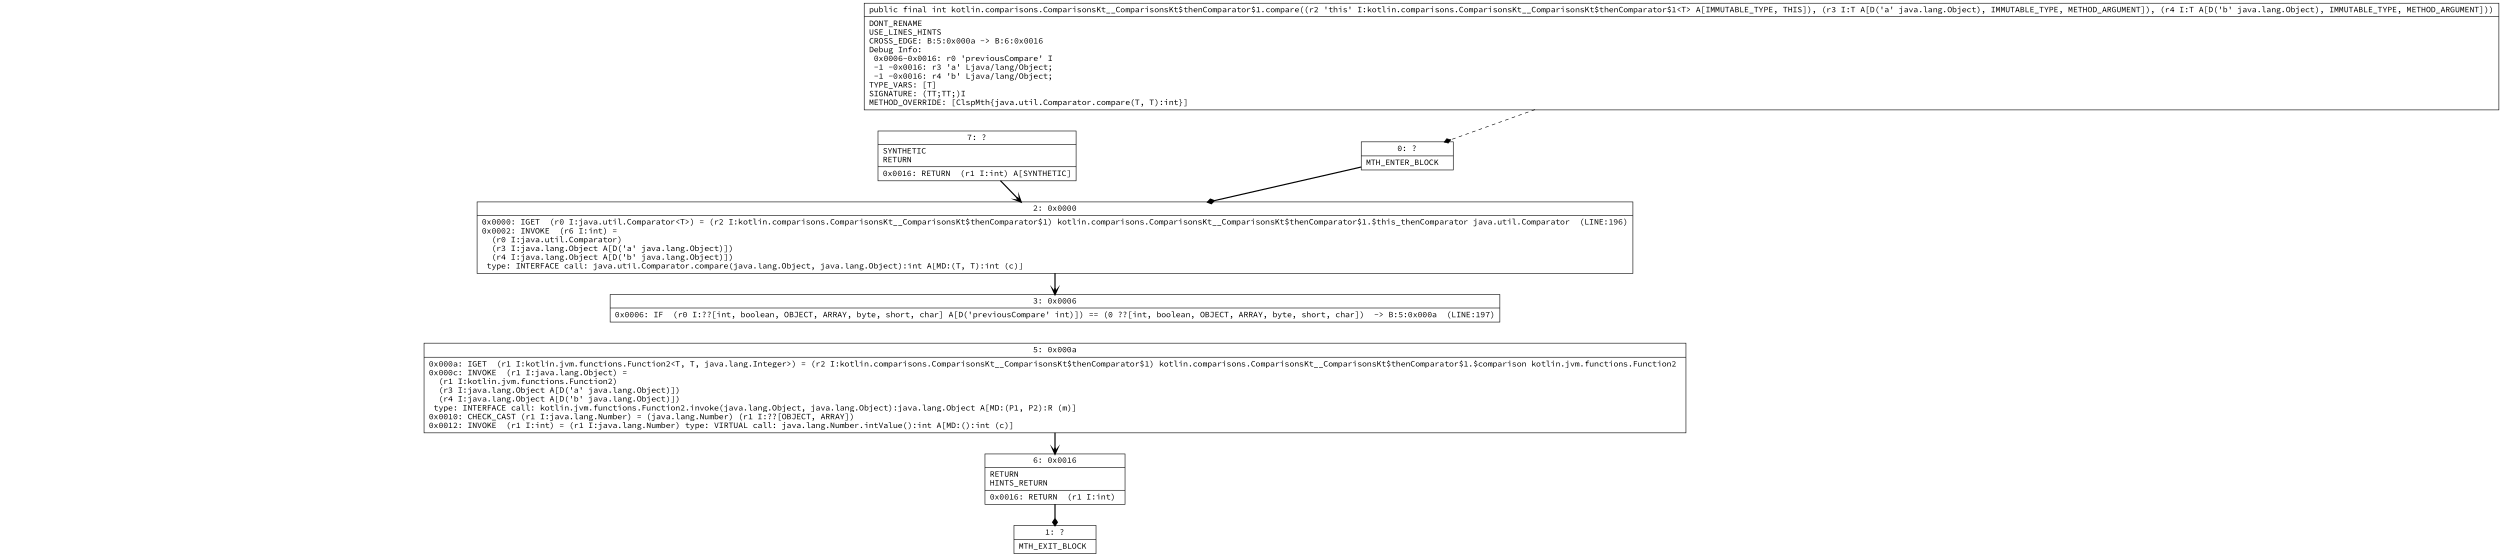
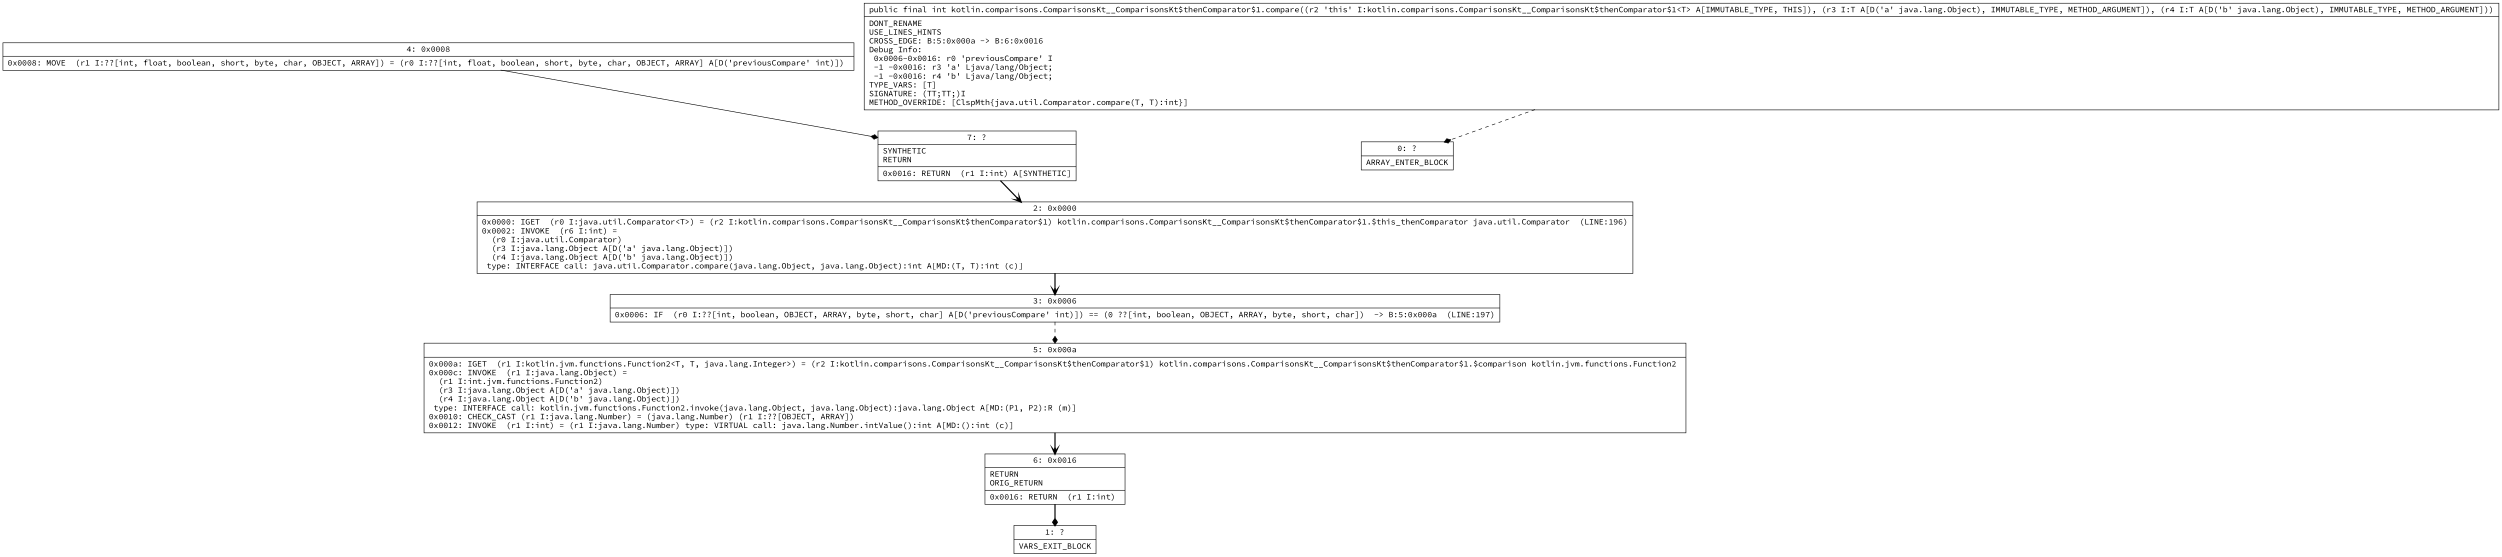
node "4: 0x0008": added
node "0: ?": text "MTH_ENTER_BLOCK" -> "ARRAY_ENTER_BLOCK"
edge "0: ?" -> "2: 0x0000": removed
edge "3: 0x0006" -> "5: 0x000a": added
node "5: 0x000a": text "(r1 I:kotlin.jvm.functions.Function2)" -> "(r1 I:int.jvm.functions.Function2)"
node "6: 0x0016": text "HINTS_RETURN" -> "ORIG_RETURN"
node "1: ?": text "MTH_EXIT_BLOCK" -> "VARS_EXIT_BLOCK"
